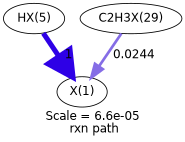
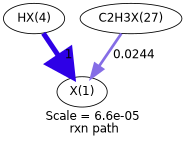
node "HX(5)": label "HX(5)" -> "HX(4)"
node "C2H3X(29)": label "C2H3X(29)" -> "C2H3X(27)"
